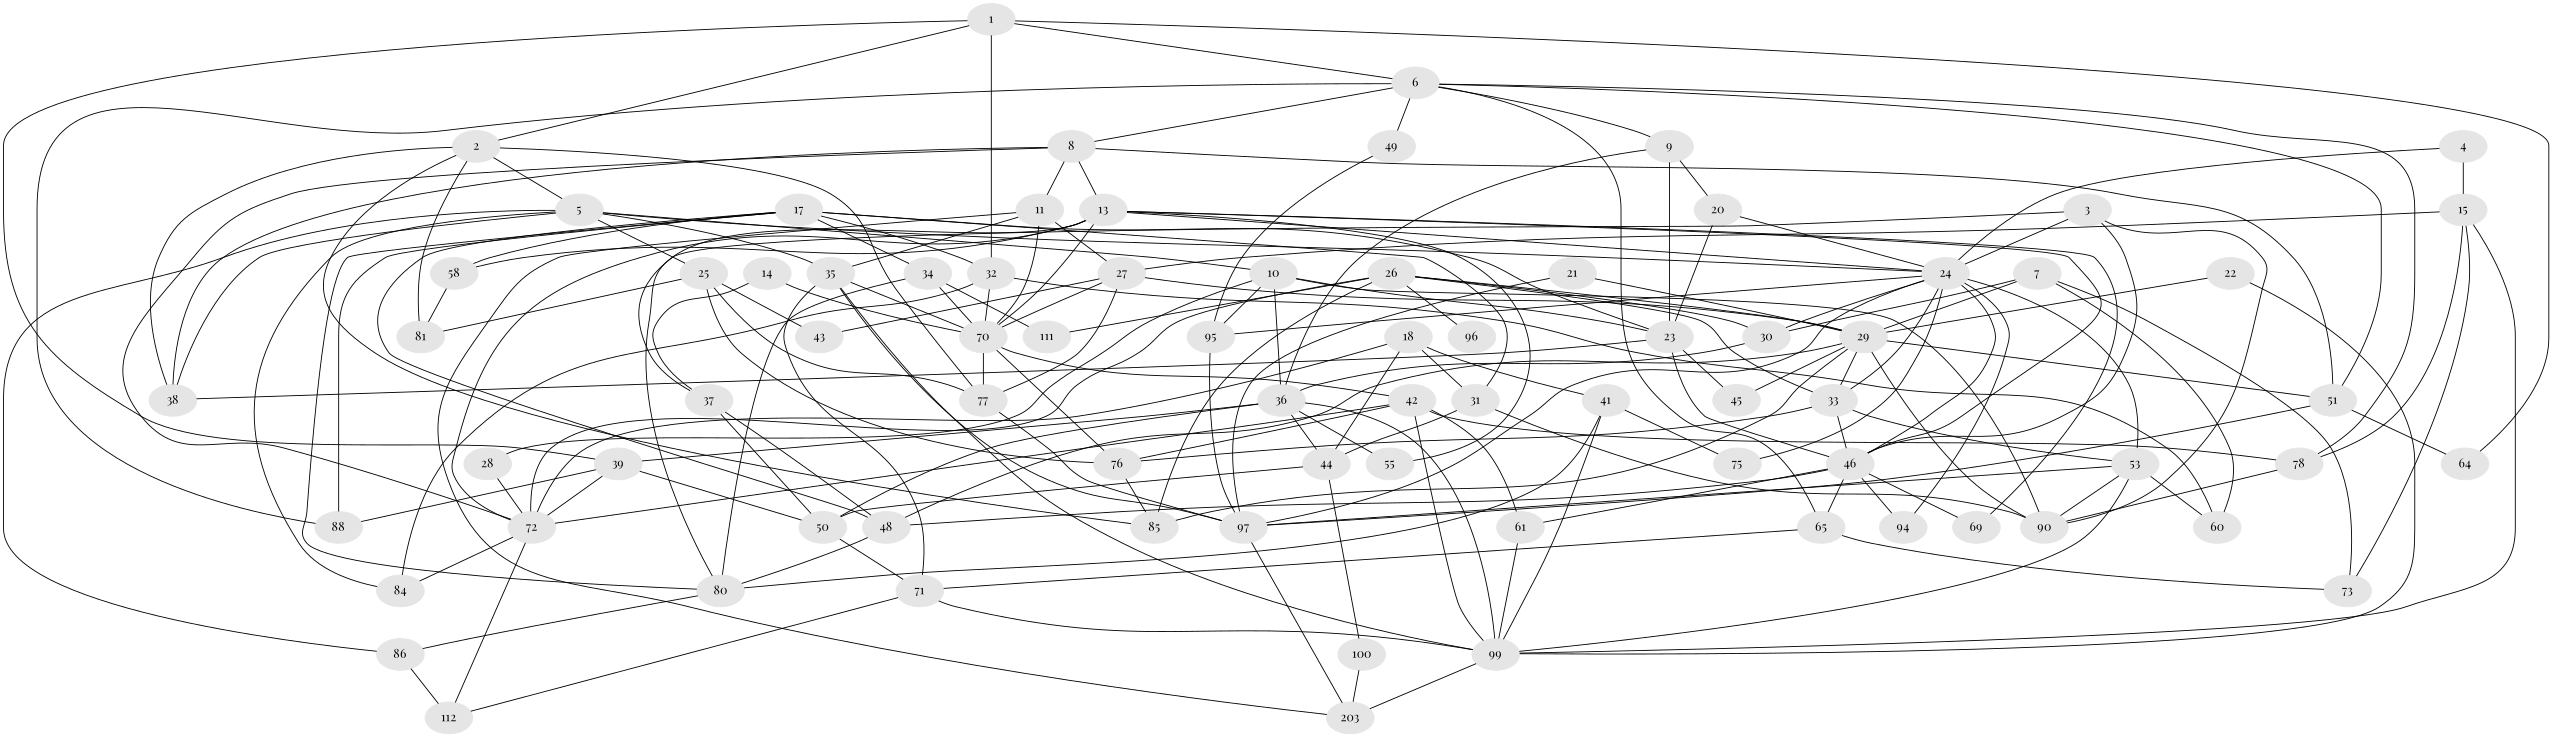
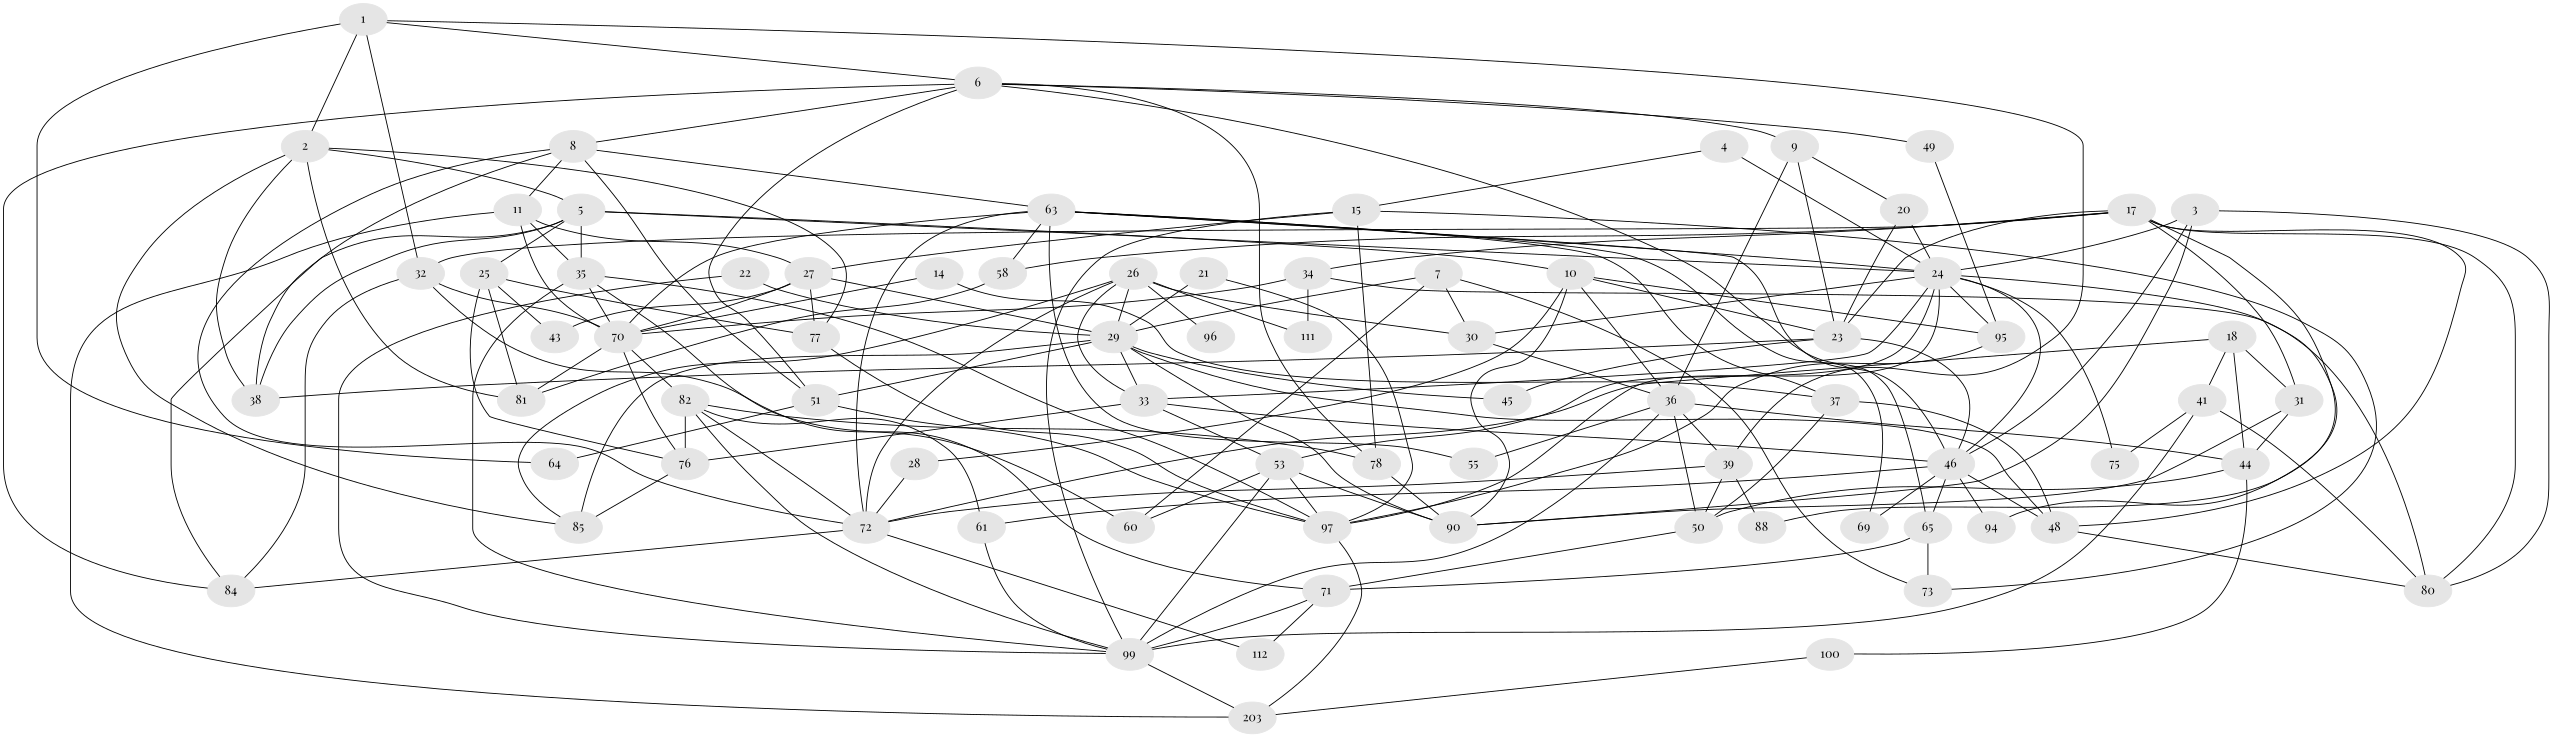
edge "6" -- "88": now "6" -- "84"
node "13": label "13" -> "63"
edge "70" -- "77": now "70" -- "81"
node "42": label "42" -> "82"
node "86": removed
